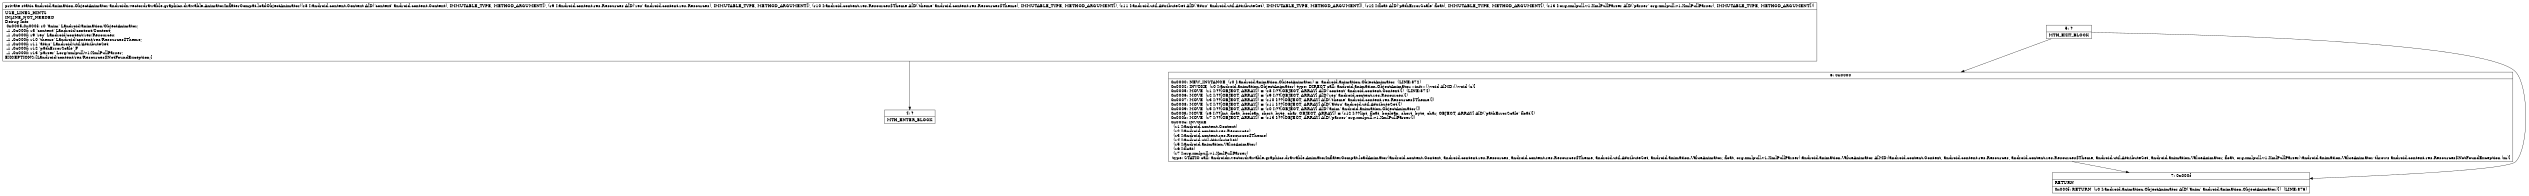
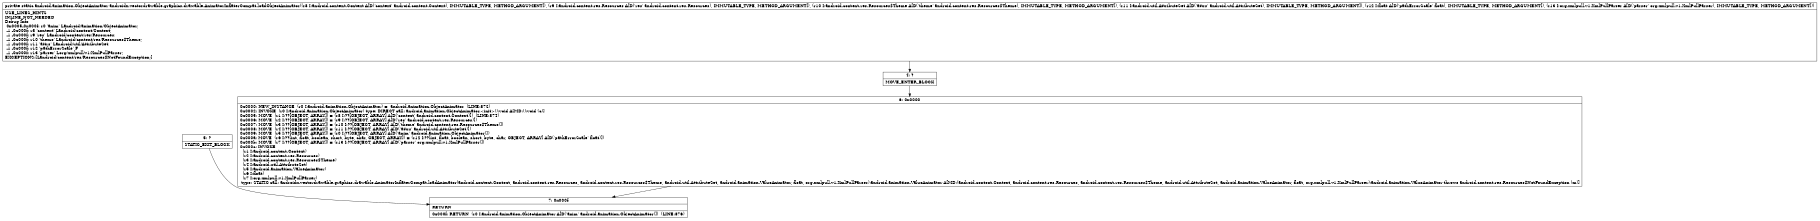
node "5: ?": text "MTH_EXIT_BLOCK" -> "STATIC_EXIT_BLOCK"
edge "5: ?" -> "6: 0x0000": now "4: ?" -> "6: 0x0000"
node "4: ?": text "MTH_ENTER_BLOCK" -> "MOVE_ENTER_BLOCK"
